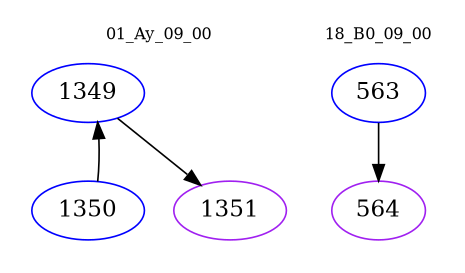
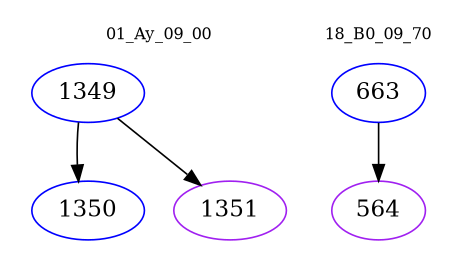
cluster "18_B0_09_00": label "18_B0_09_00" -> "18_B0_09_70"
node "563": label "563" -> "663"
edge "1350" -> "1349": reversed
